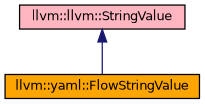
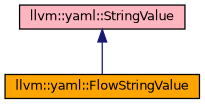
node "llvm::llvm::StringValue": label "llvm::llvm::StringValue" -> "llvm::yaml::StringValue"
